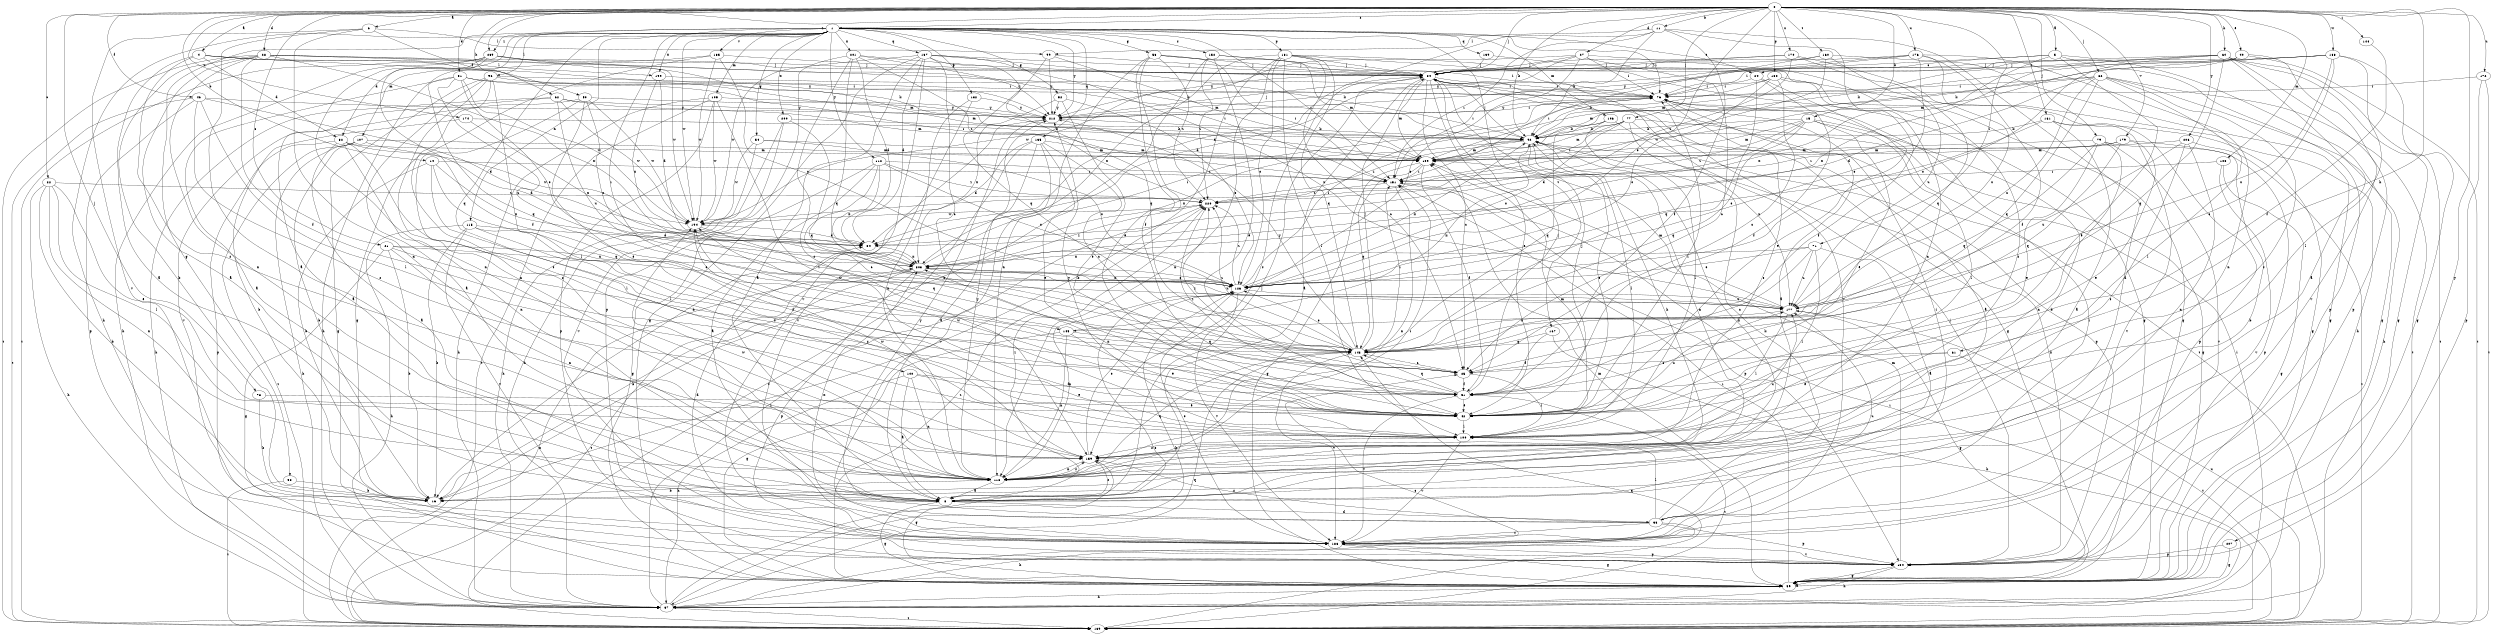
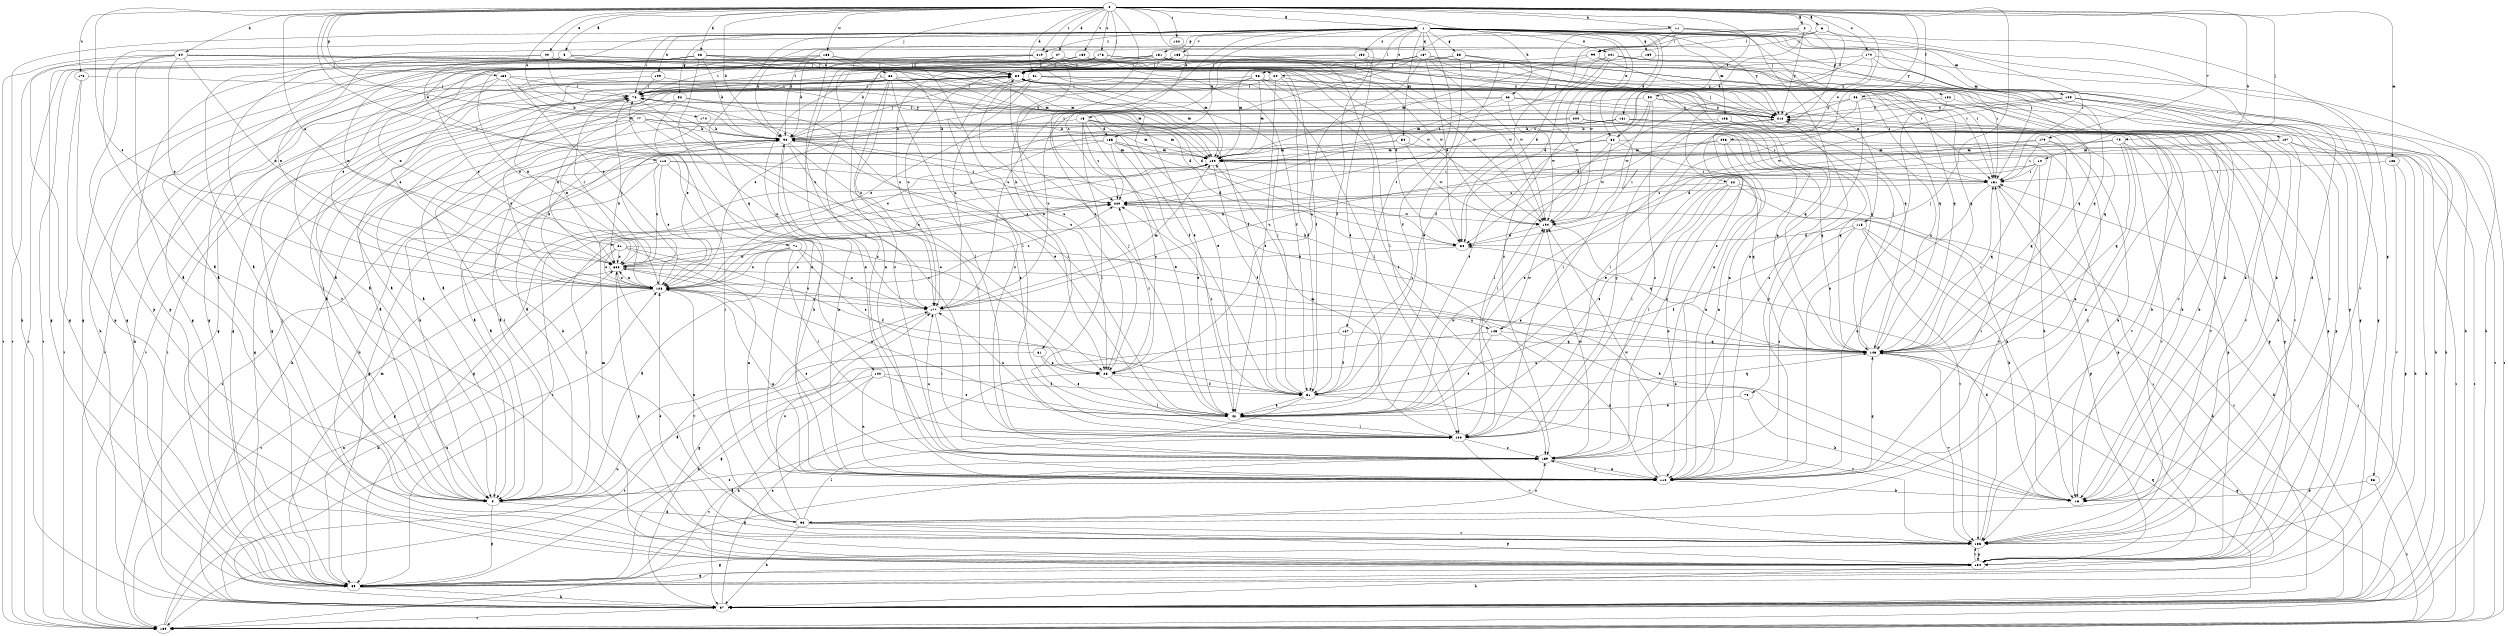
edge "0" -> "1": label "s" -> "a"
node "239": label "239" -> "219"
edge "4" -> "199": now "4" -> "99"
edge "1" -> "112": label "y" -> "n"
edge "53" -> "220": now "1" -> "220"
edge "15" -> "34": now "15" -> "135"
edge "6" -> "118": now "161" -> "118"
edge "8" -> "92": reversed
node "207": removed
